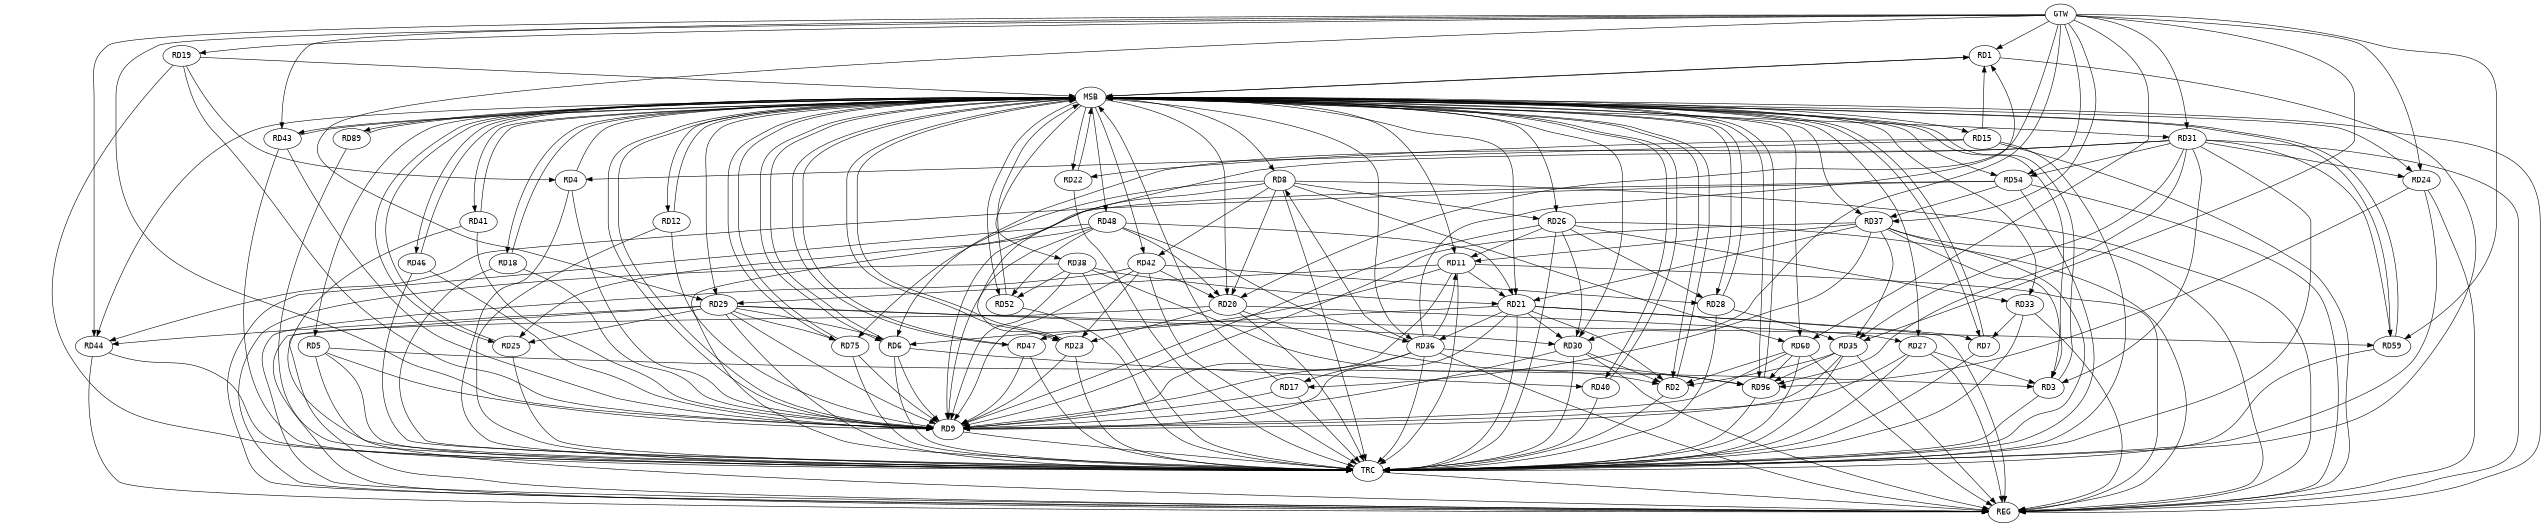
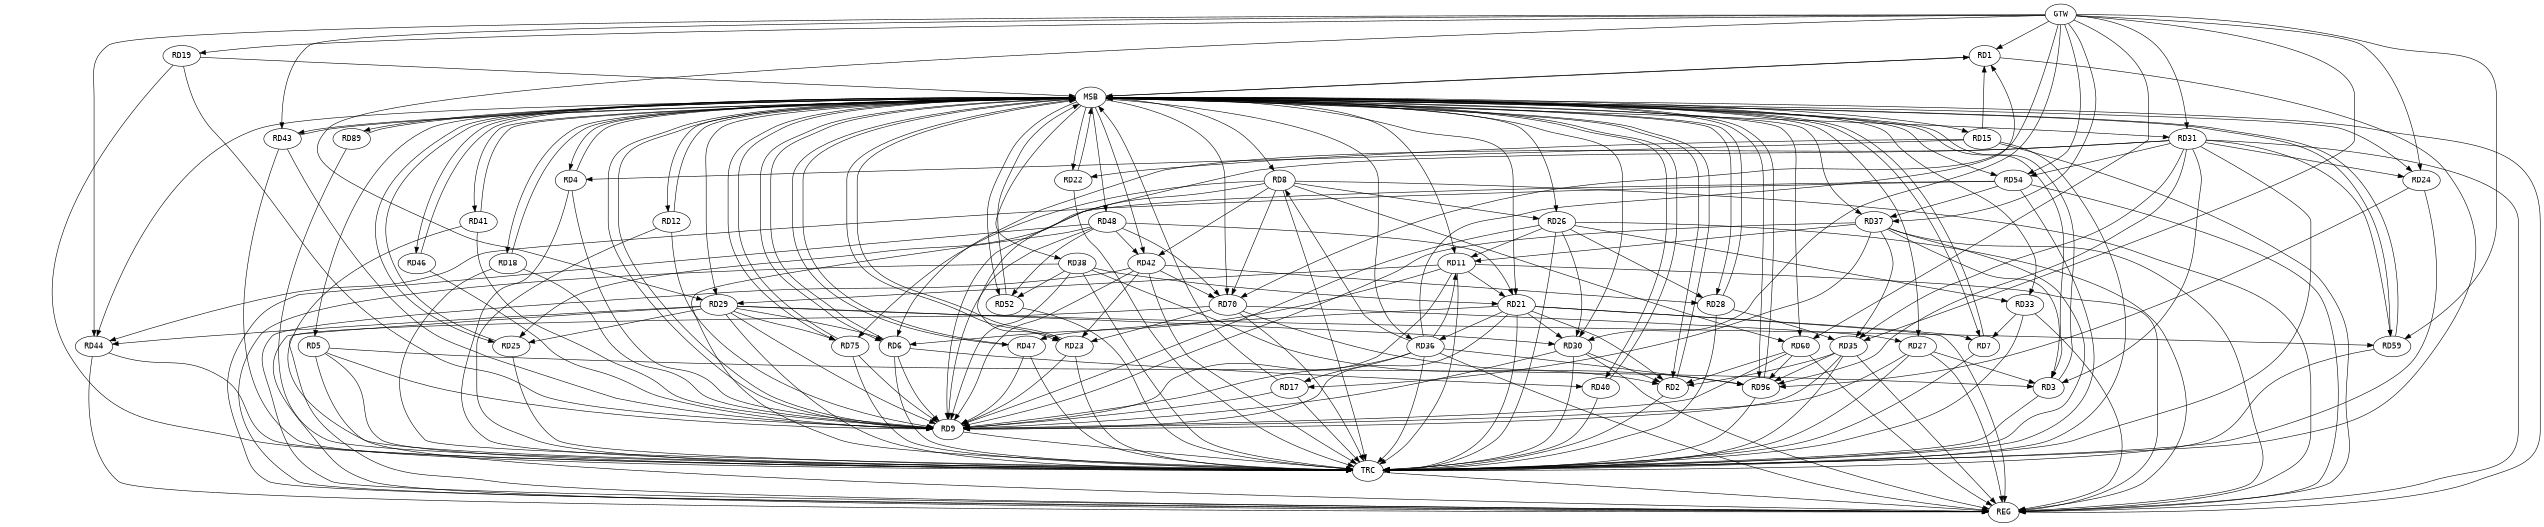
edge "GTW" -> "RD9": removed
edge "RD19" -> "RD4": now "MSB" -> "RD4"
edge "RD37" -> "RD21": removed
edge "RD48" -> "RD36": now "RD48" -> "RD42"
node "RD20": label "RD20" -> "RD70"
edge "RD60" -> "TRC": removed
edge "RD46" -> "TRC": removed
edge "RD24" -> "REG": removed
